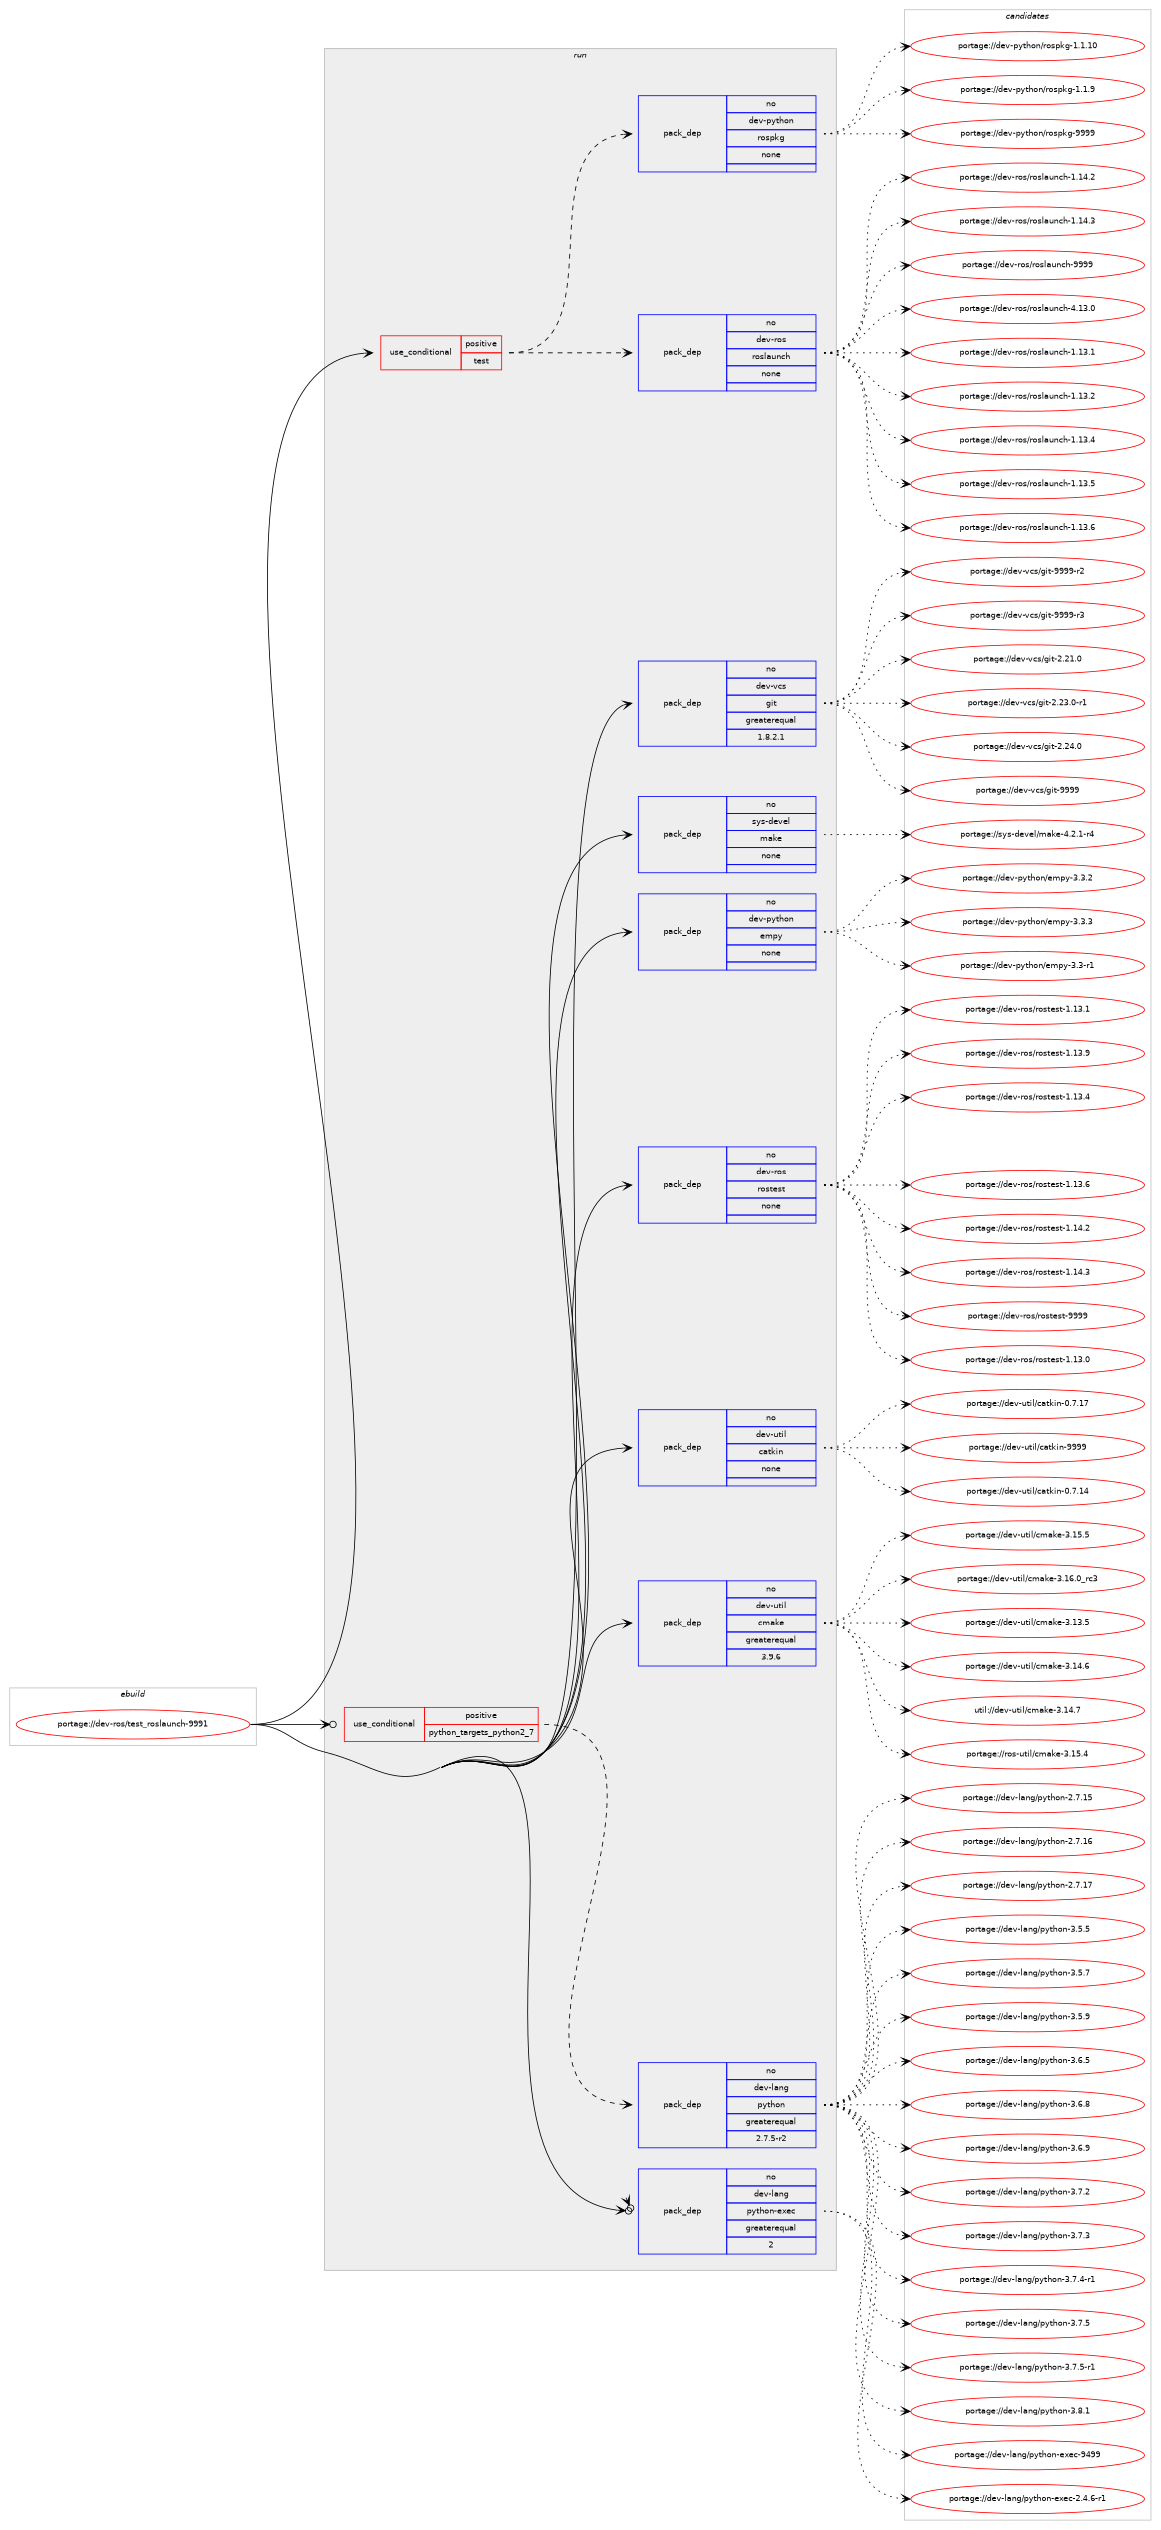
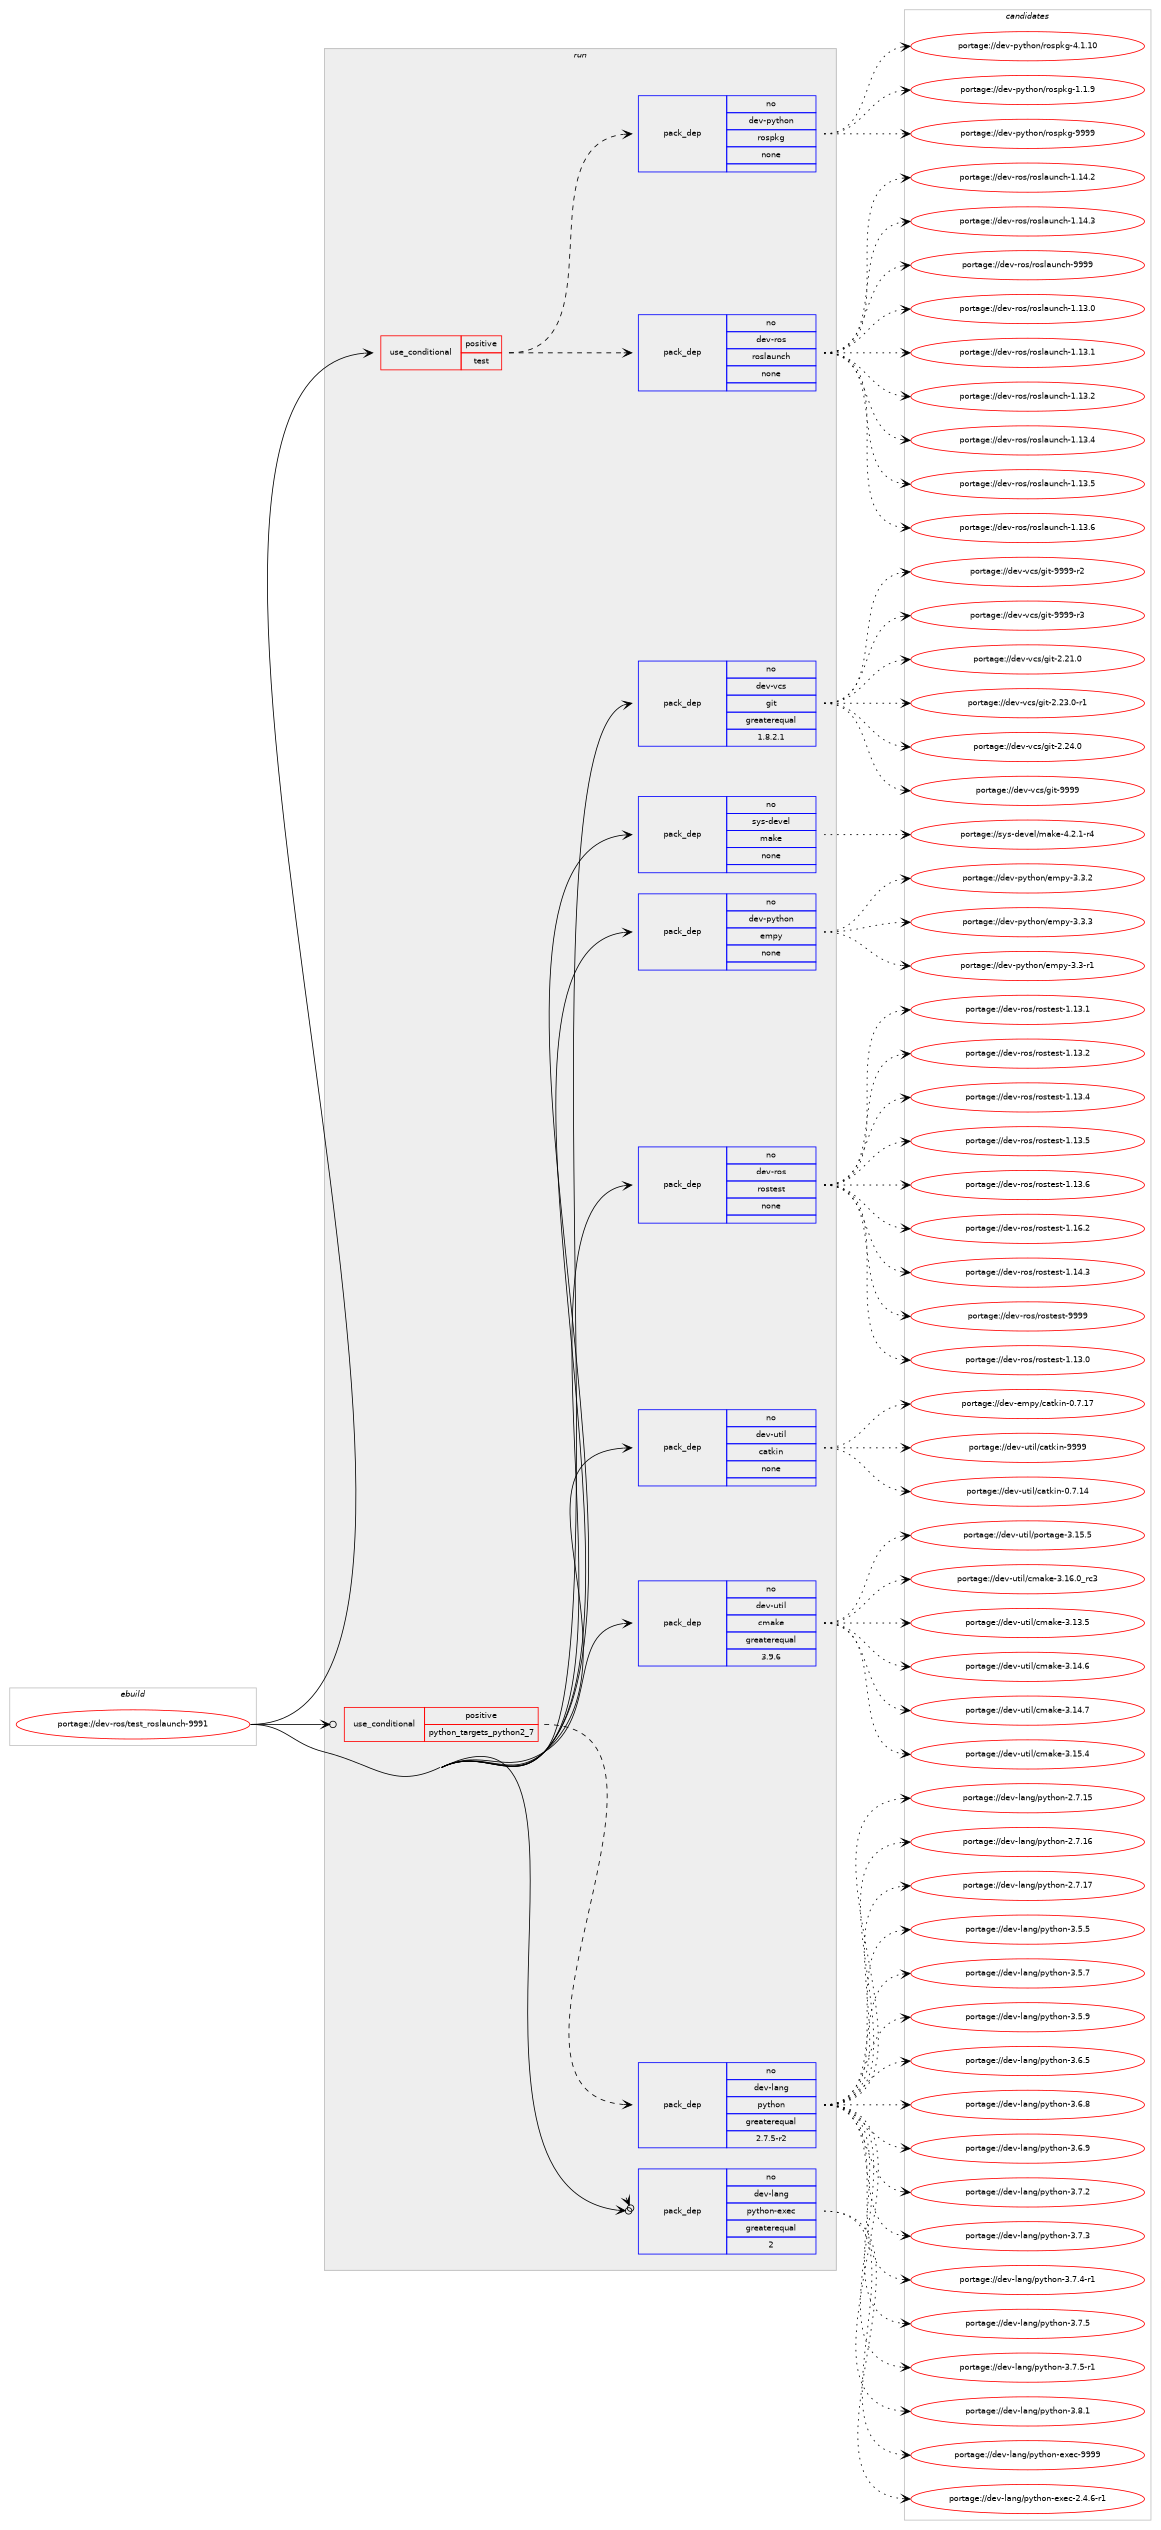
node "portage://dev-python/rospkg-1.1.10": label "portage://dev-python/rospkg-1.1.10" -> "portage://dev-python/rospkg-4.1.10"
node "portage://dev-ros/roslaunch-4.13.0": label "portage://dev-ros/roslaunch-4.13.0" -> "portage://dev-ros/roslaunch-1.13.0"
node "portage://dev-ros/rostest-1.13.9": label "portage://dev-ros/rostest-1.13.9" -> "portage://dev-ros/rostest-1.13.2"
node "portage://dev-ros/rostest-1.13.5": added
node "portage://dev-ros/rostest-1.14.2": label "portage://dev-ros/rostest-1.14.2" -> "portage://dev-ros/rostest-1.16.2"
node "portage://dev-util/catkin-0.7.17": label "portage://dev-util/catkin-0.7.17" -> "portage://dev-empy/catkin-0.7.17"
node "portage://dev-util/cmake-3.15.5": label "portage://dev-util/cmake-3.15.5" -> "portage://dev-util/portage-3.15.5"
node "util://dev-util/cmake-3.14.7": label "util://dev-util/cmake-3.14.7" -> "portage://dev-util/cmake-3.14.7"
node "portage://ros-util/cmake-3.15.4": label "portage://ros-util/cmake-3.15.4" -> "portage://dev-util/cmake-3.15.4"
node "portage://dev-lang/python-exec-9499": label "portage://dev-lang/python-exec-9499" -> "portage://dev-lang/python-exec-9999"
